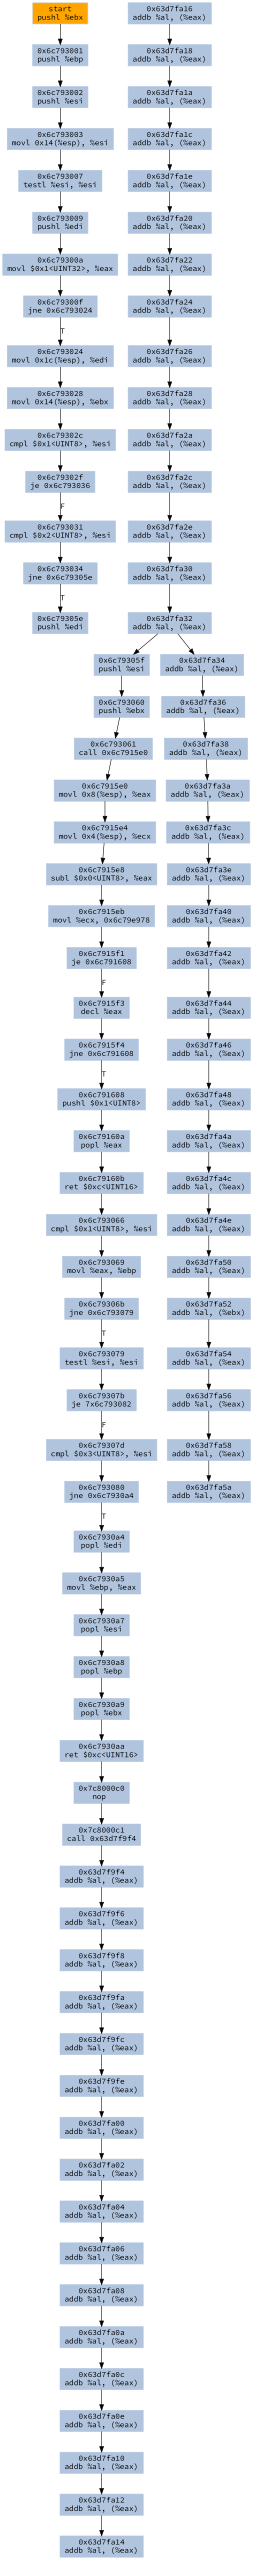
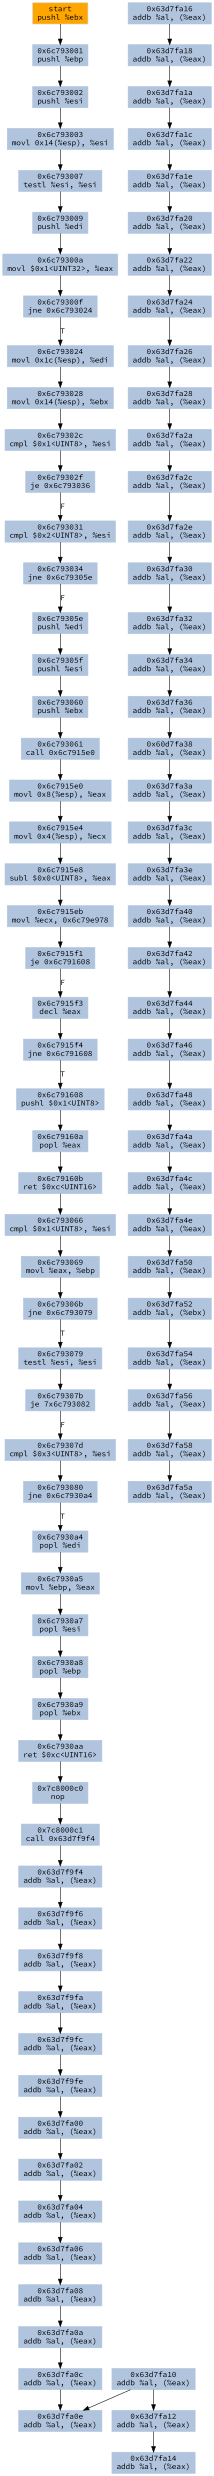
edge "0x6c793034 jne 0x6c79305e" -> "0x6c79305e pushl %edi": label "T" -> "F"
edge "0x63d7fa32 addb %al, (%eax)" -> "0x6c79305f pushl %esi": now "0x6c79305e pushl %edi" -> "0x6c79305f pushl %esi"
node "0x63d7fa38 addb %al, (%eax)": label "0x63d7fa38 addb %al, (%eax)" -> "0x60d7fa38 addb %al, (%eax)"
edge "0x63d7fa0e addb %al, (%eax)" -> "0x63d7fa10 addb %al, (%eax)": reversed
